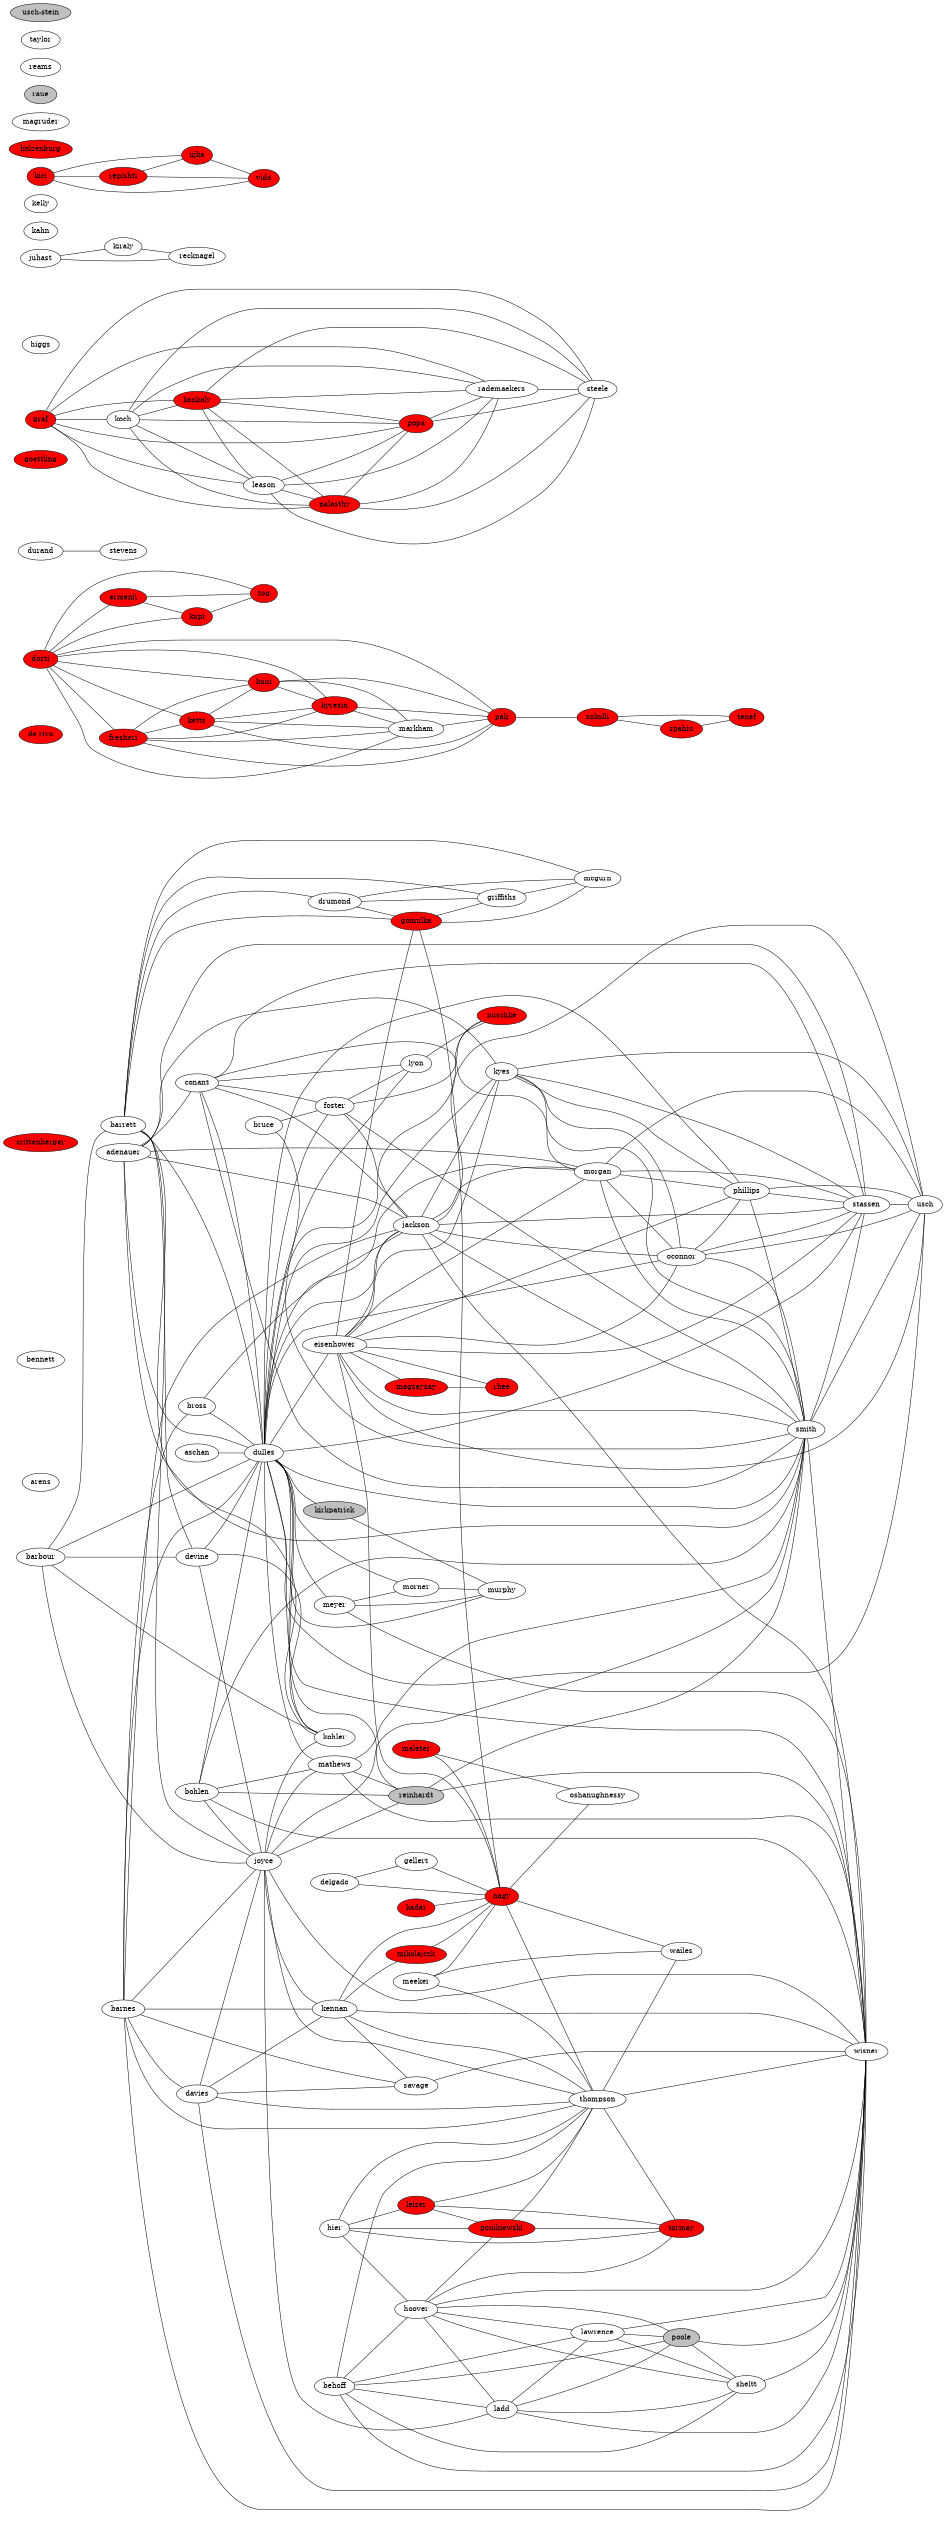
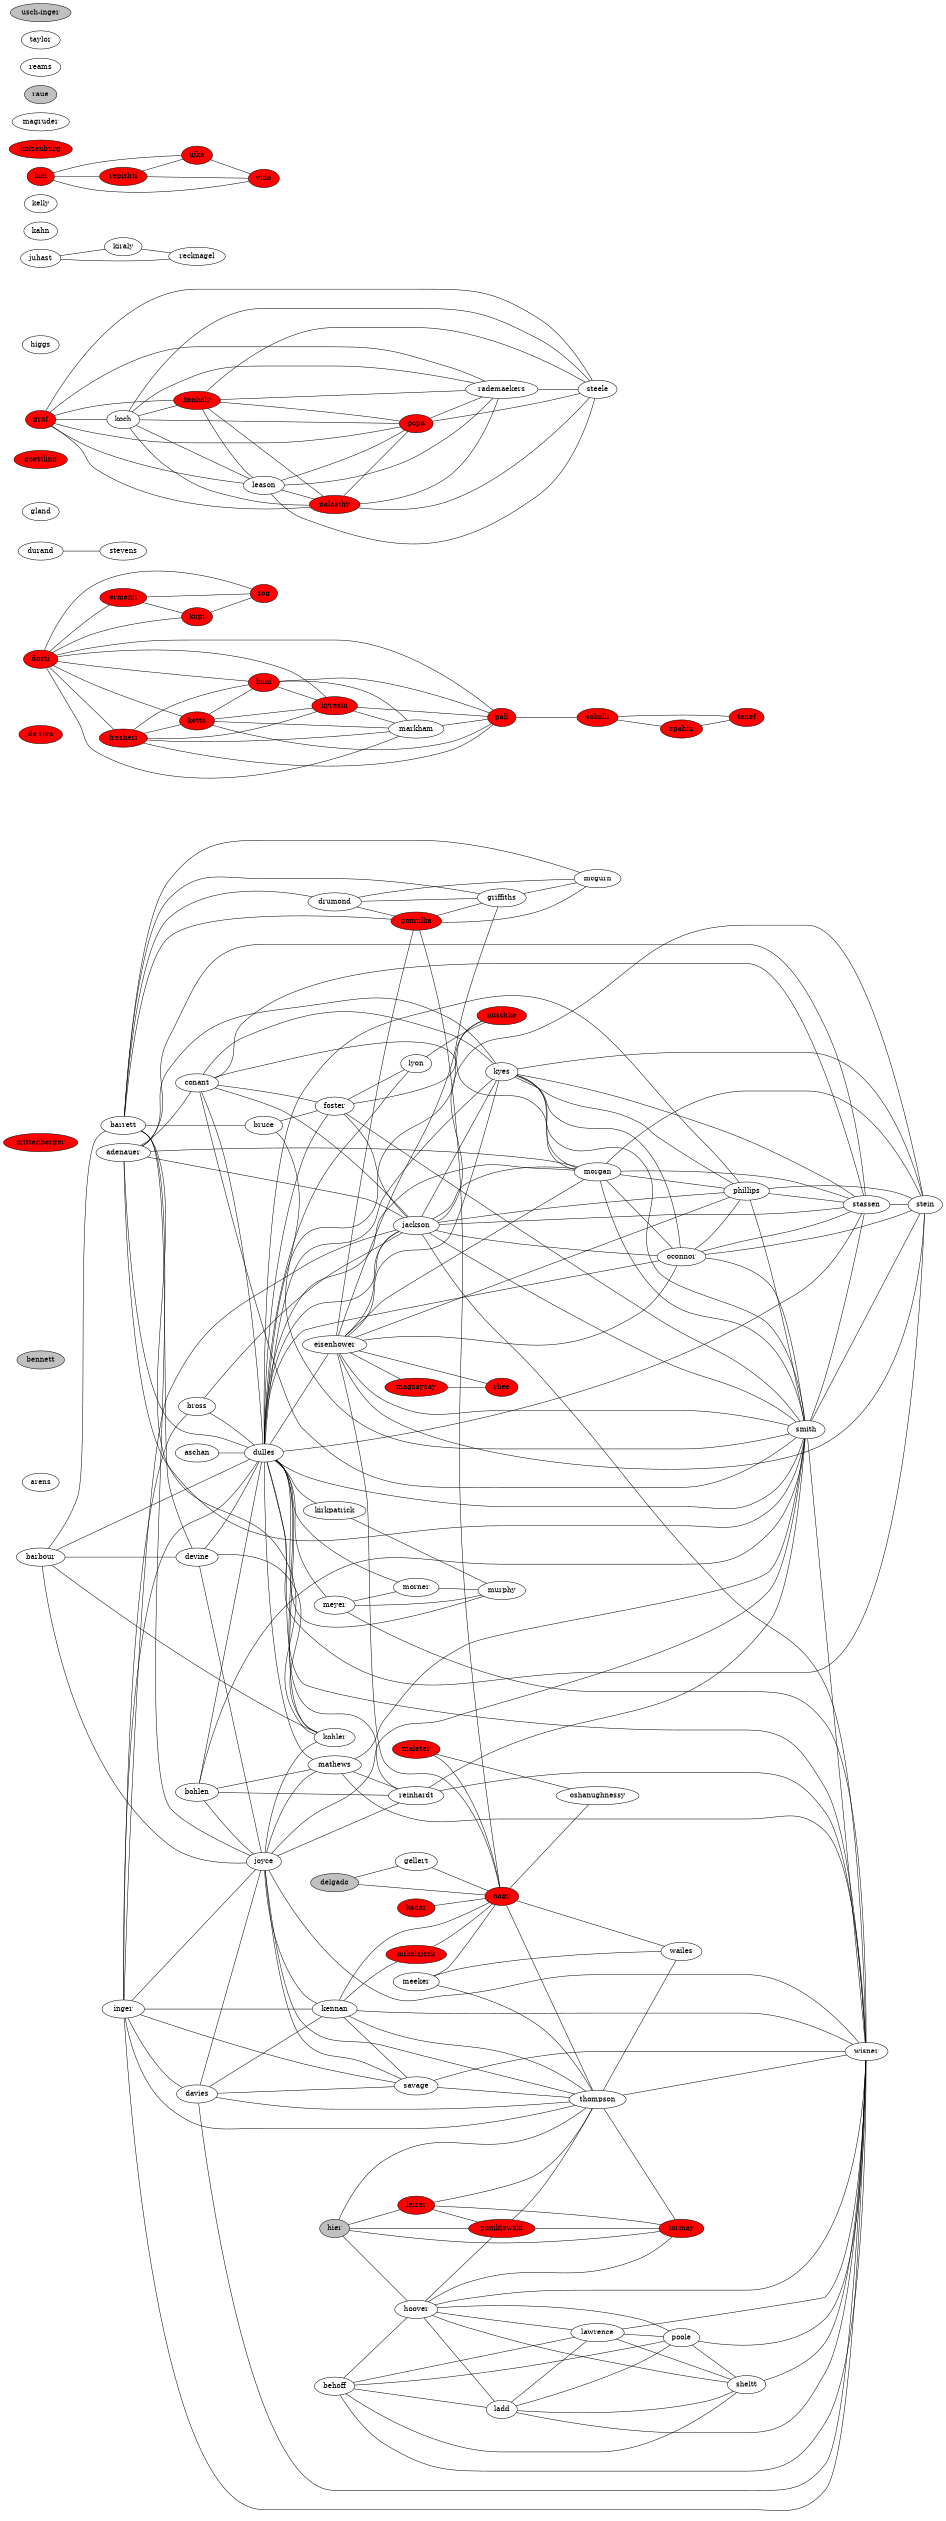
node "usch-stein": label "usch-stein" -> "usch-inger"
node "gland": added
edge "lyon" -- "conant": now "kyes" -- "conant"
edge "kyes" -- "morgan": added
edge "phillips" -- "jackson": added
node "usch": label "usch" -> "stein"
edge "barrett" -- "dulles": now "barrett" -- "bruce"
edge "stassen" -- "eisenhower": now "griffiths" -- "eisenhower"
node "bennett": fillcolor white -> grey
node "kirkpatrick": fillcolor grey -> white
node "reinhardt": fillcolor grey -> white
edge "bohlen" -- "wisner": removed
node "delgado": fillcolor white -> grey
node "barnes": label "barnes" -> "inger"
edge "thompson" -- "behoff": now "thompson" -- "savage"
node "hier": fillcolor white -> grey
edge "joyce" -- "ladd": now "joyce" -- "savage"
node "poole": fillcolor grey -> white
